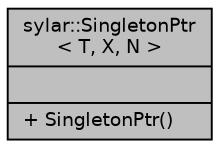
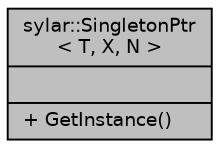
node "sylar::SingletonPtr": text "+ SingletonPtr()" -> "+ GetInstance()"
